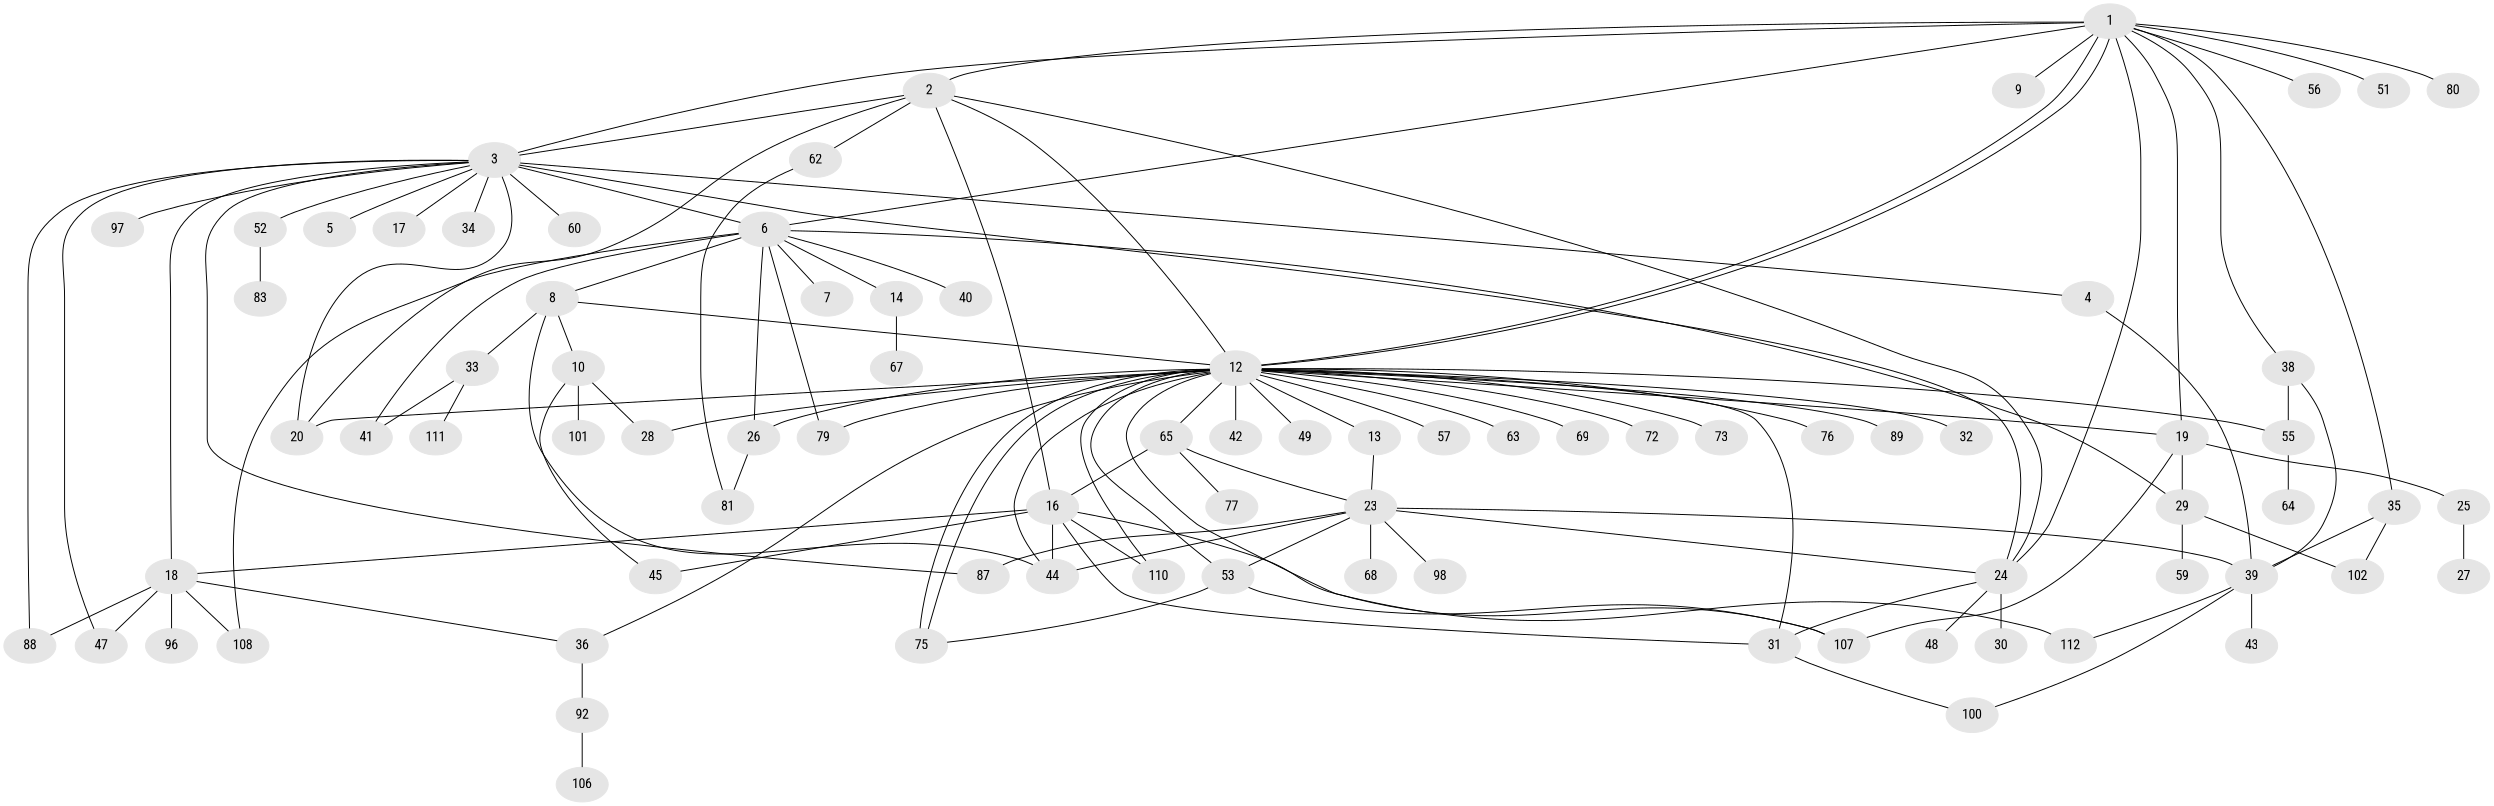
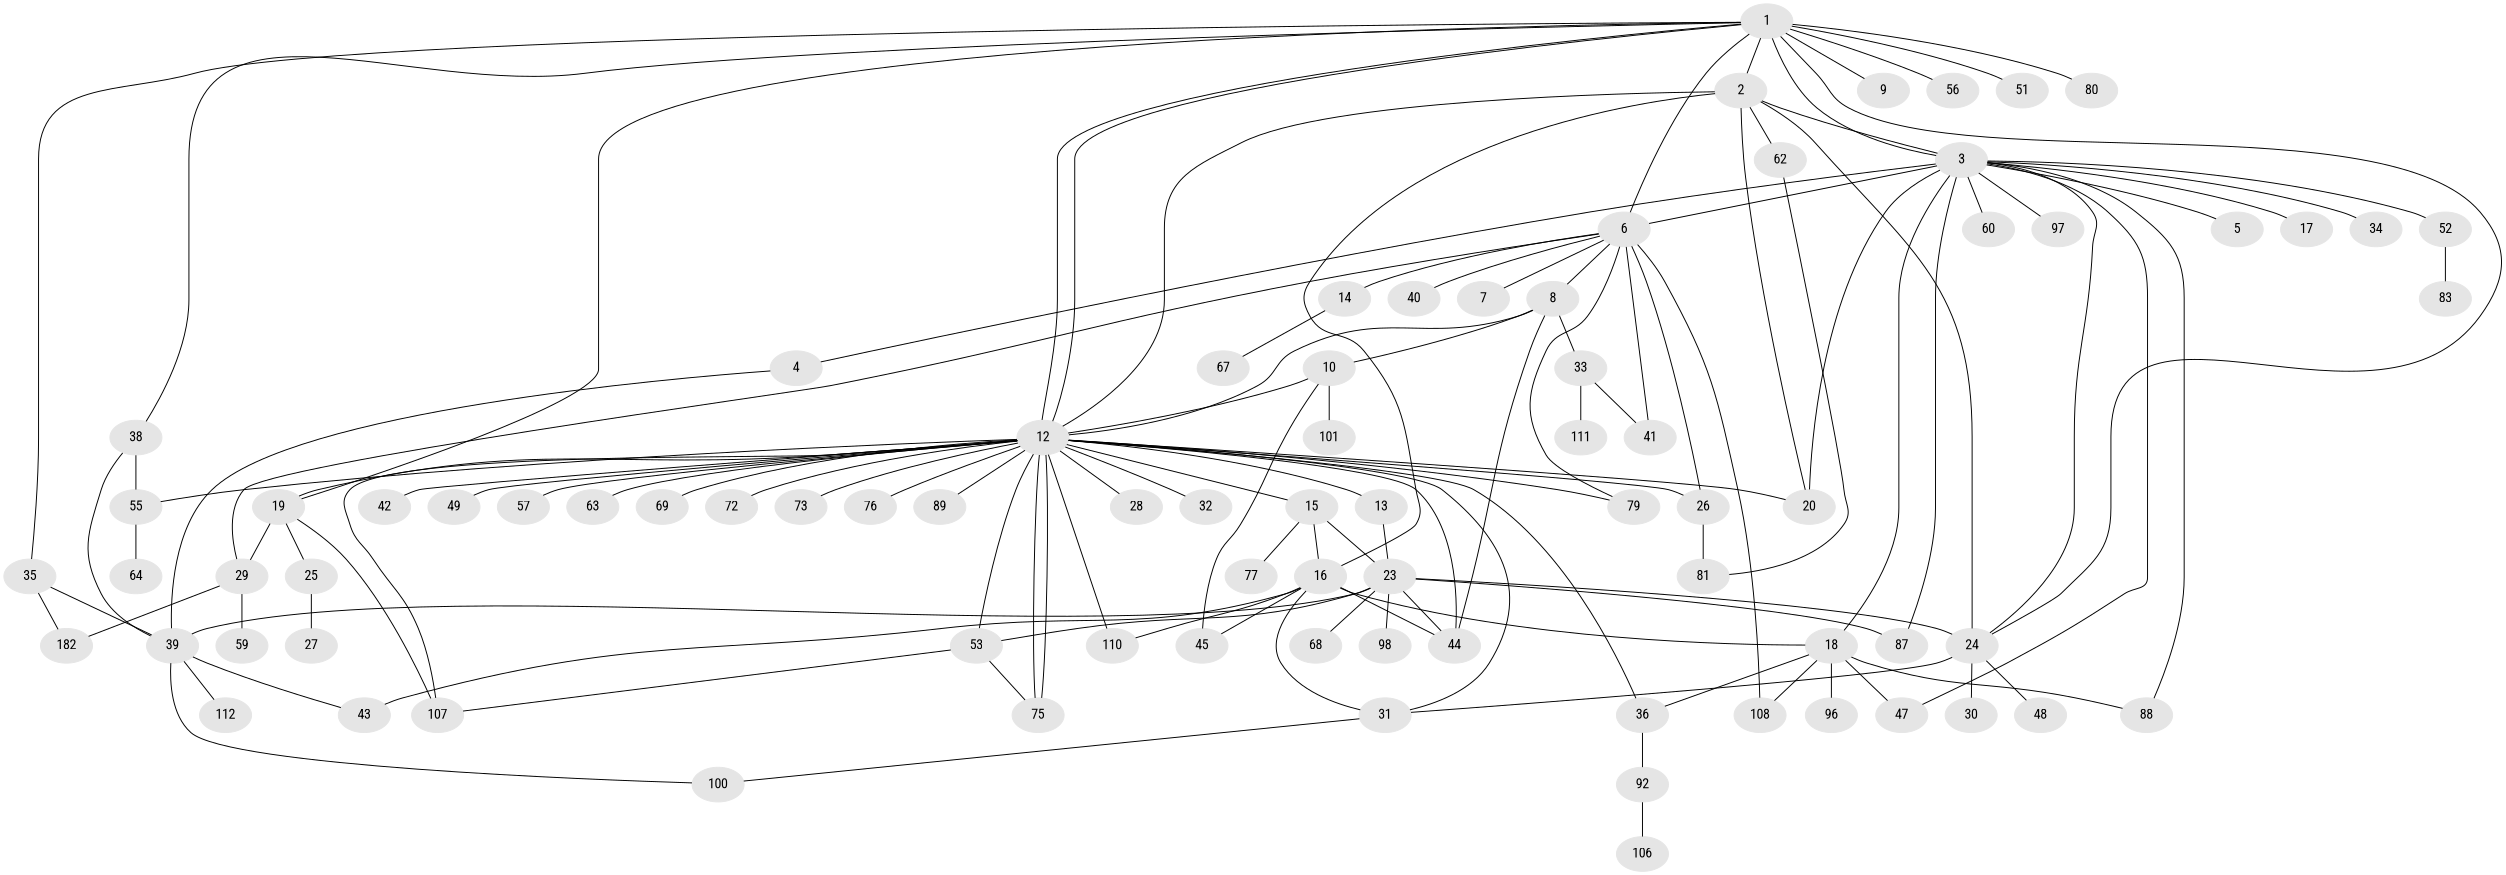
edge "10" -- "28": now "10" -- "12"
node "65": label "65" -> "15"
node "102": label "102" -> "182"
edge "16" -- "112": now "16" -- "43"
